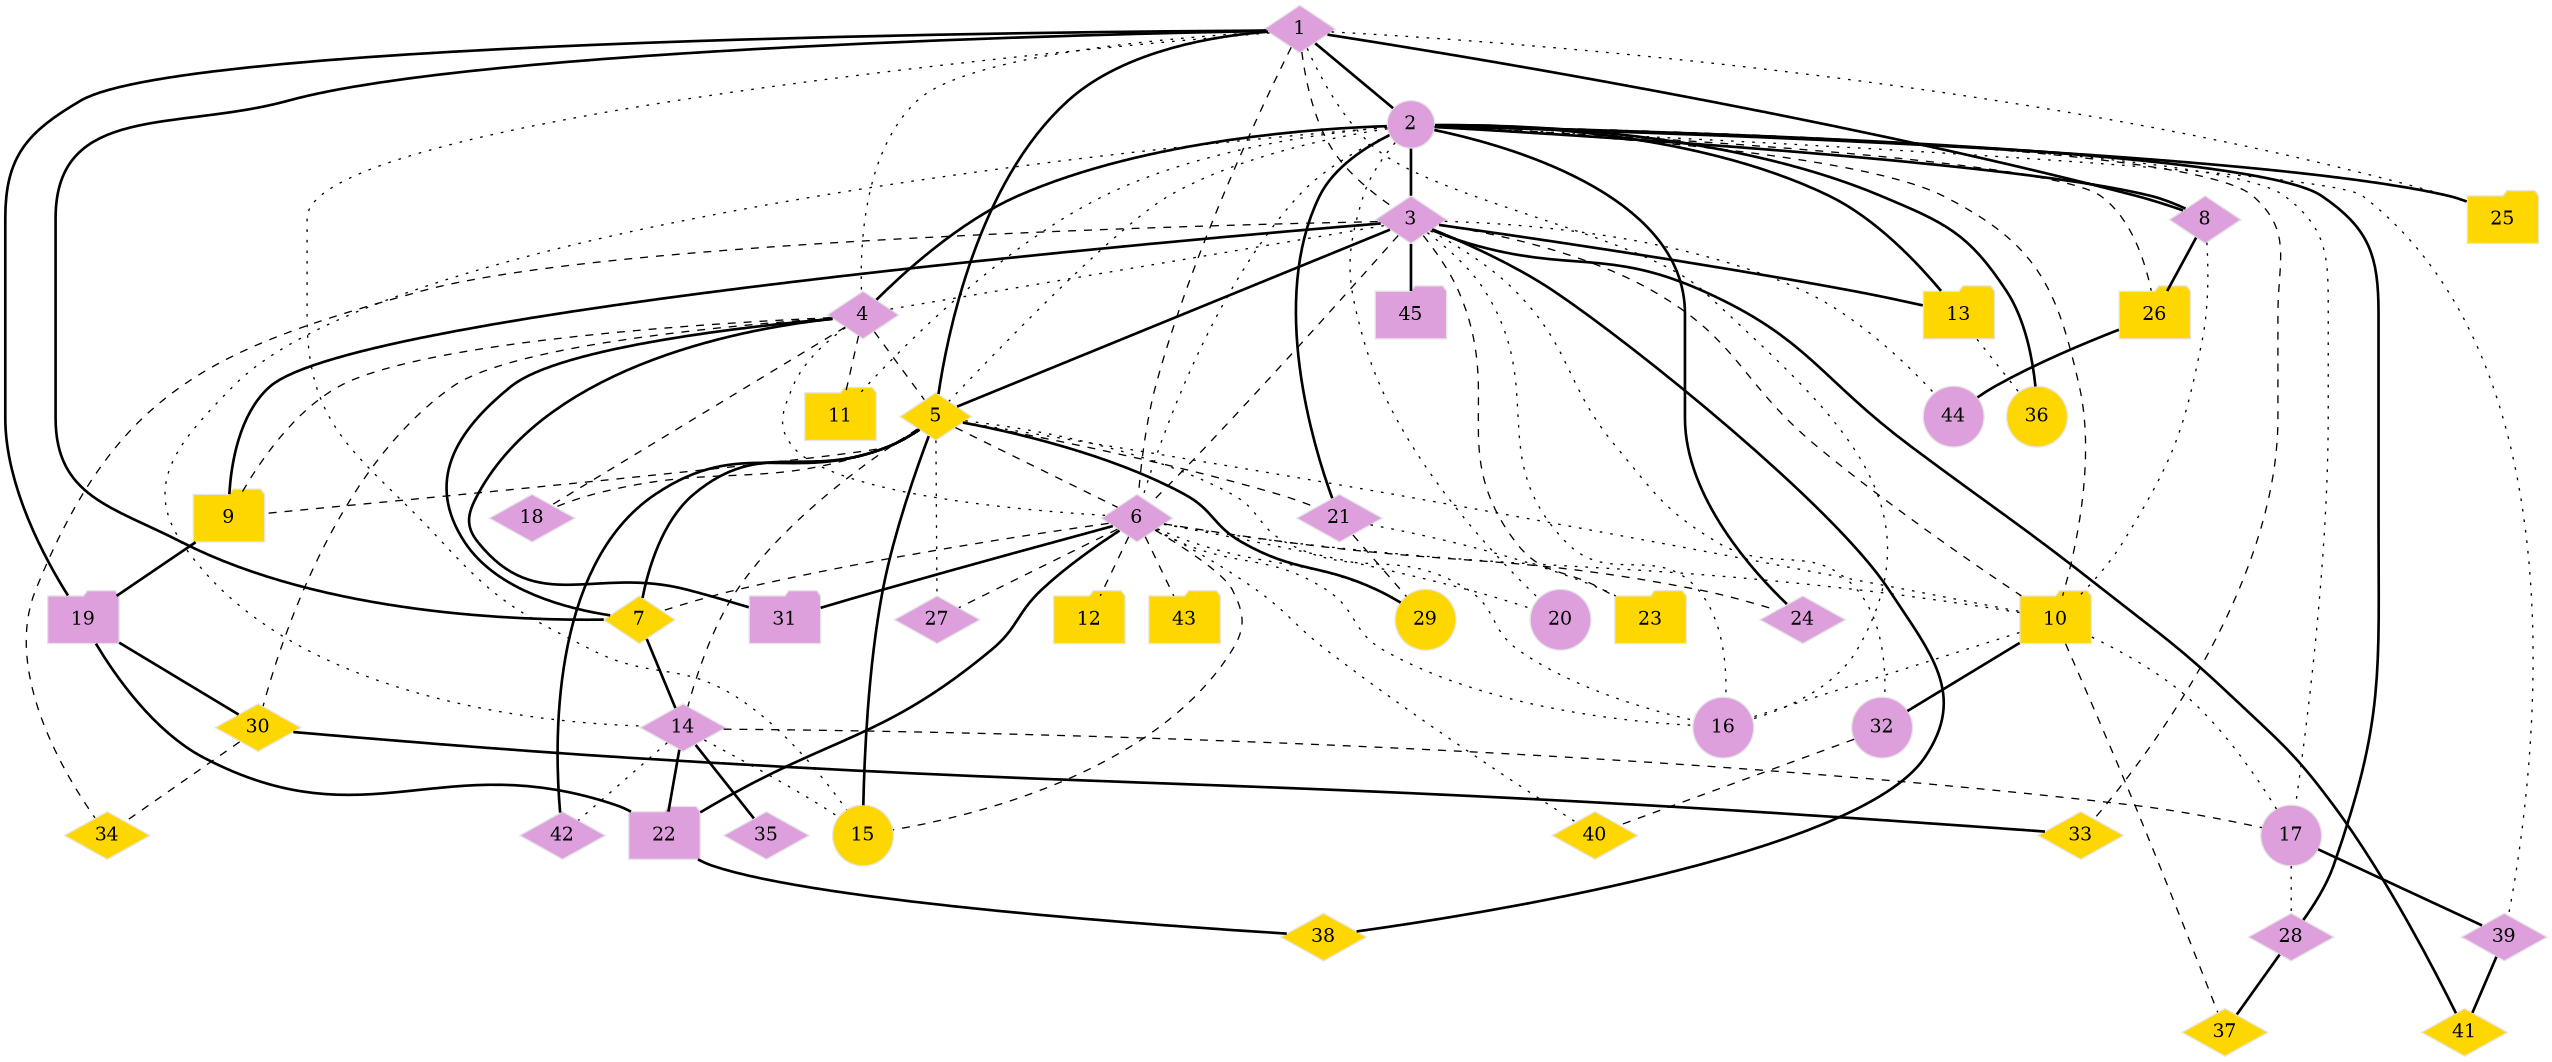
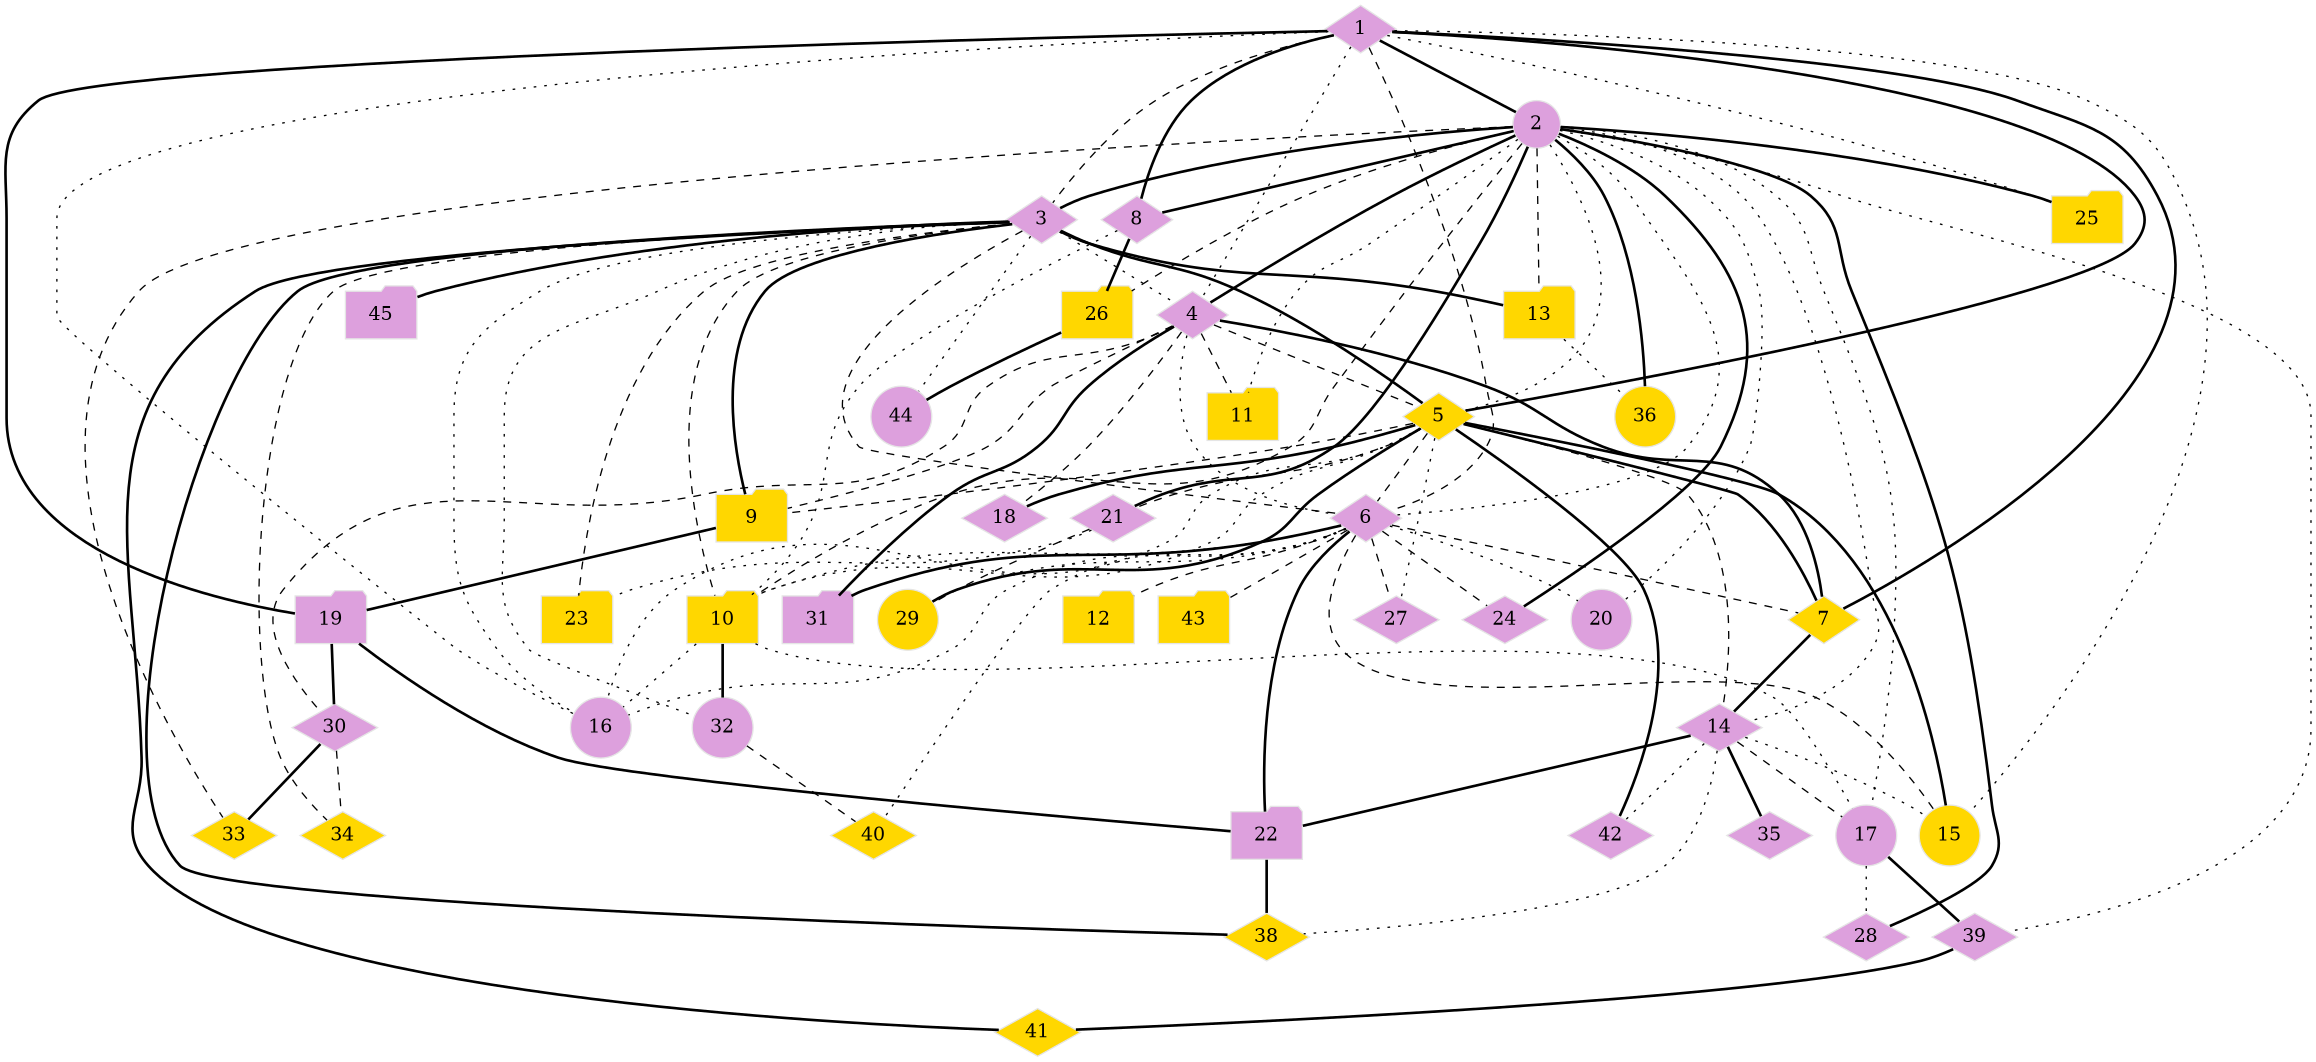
edge "2" -- "13": style bold -> dashed
edge "5" -- "18": style dashed -> bold
node "30": fillcolor gold -> plum
edge "14" -- "38": added
node "37": removed
